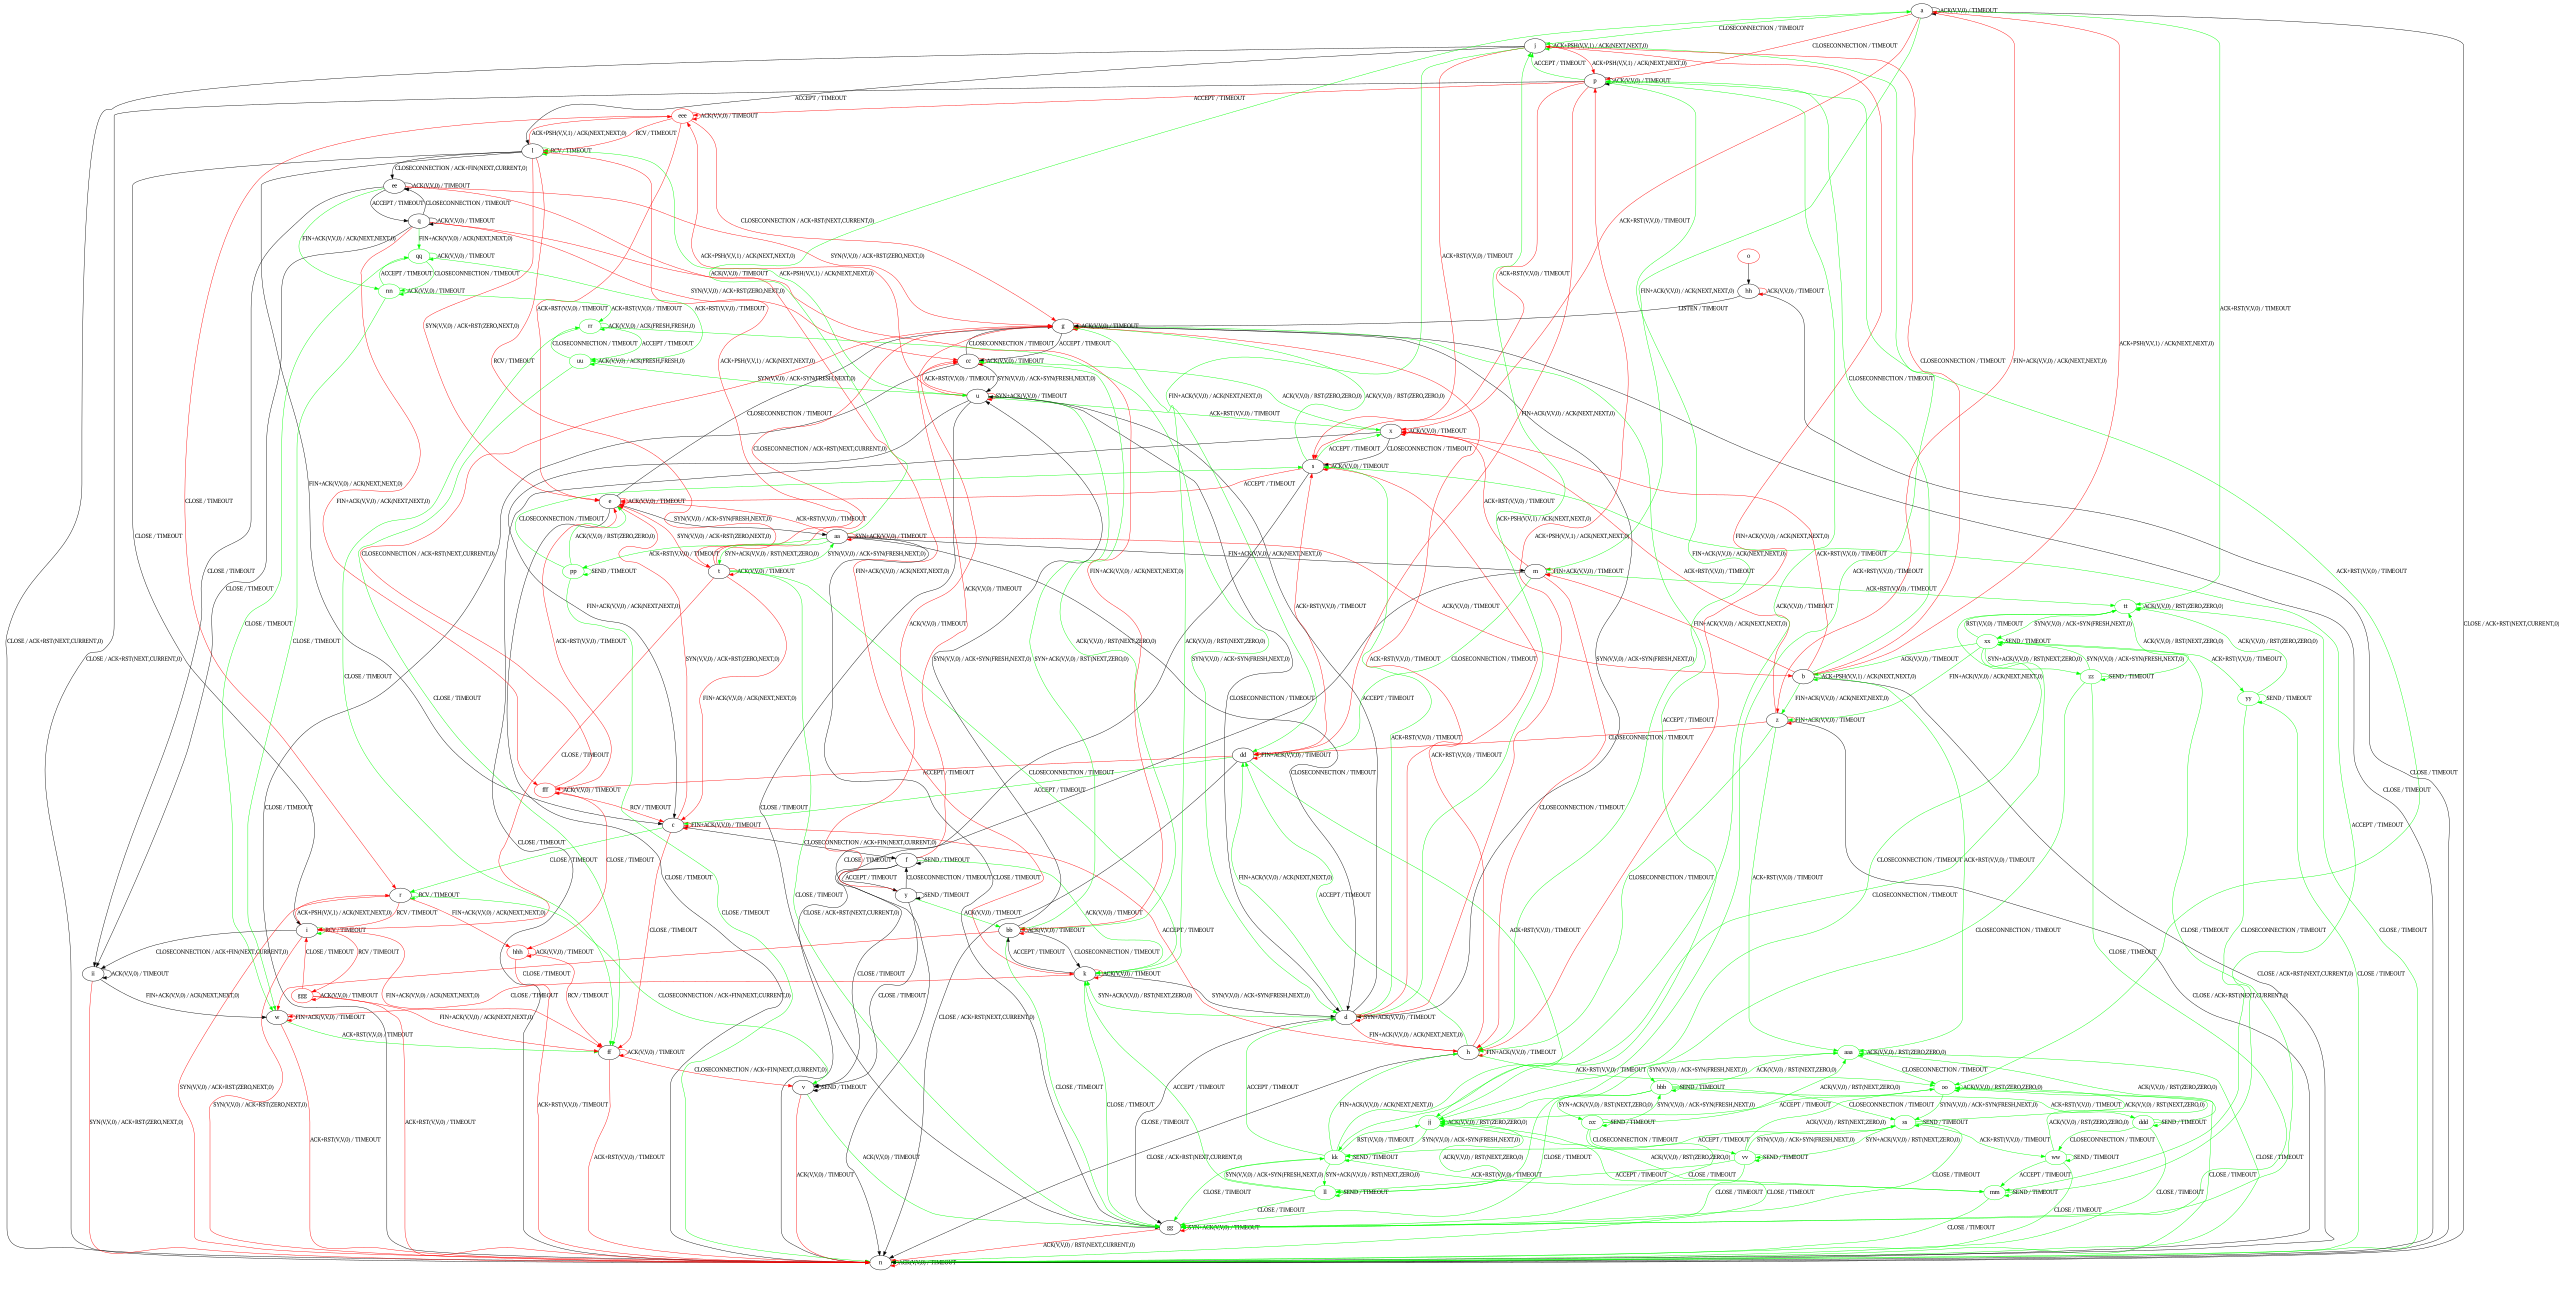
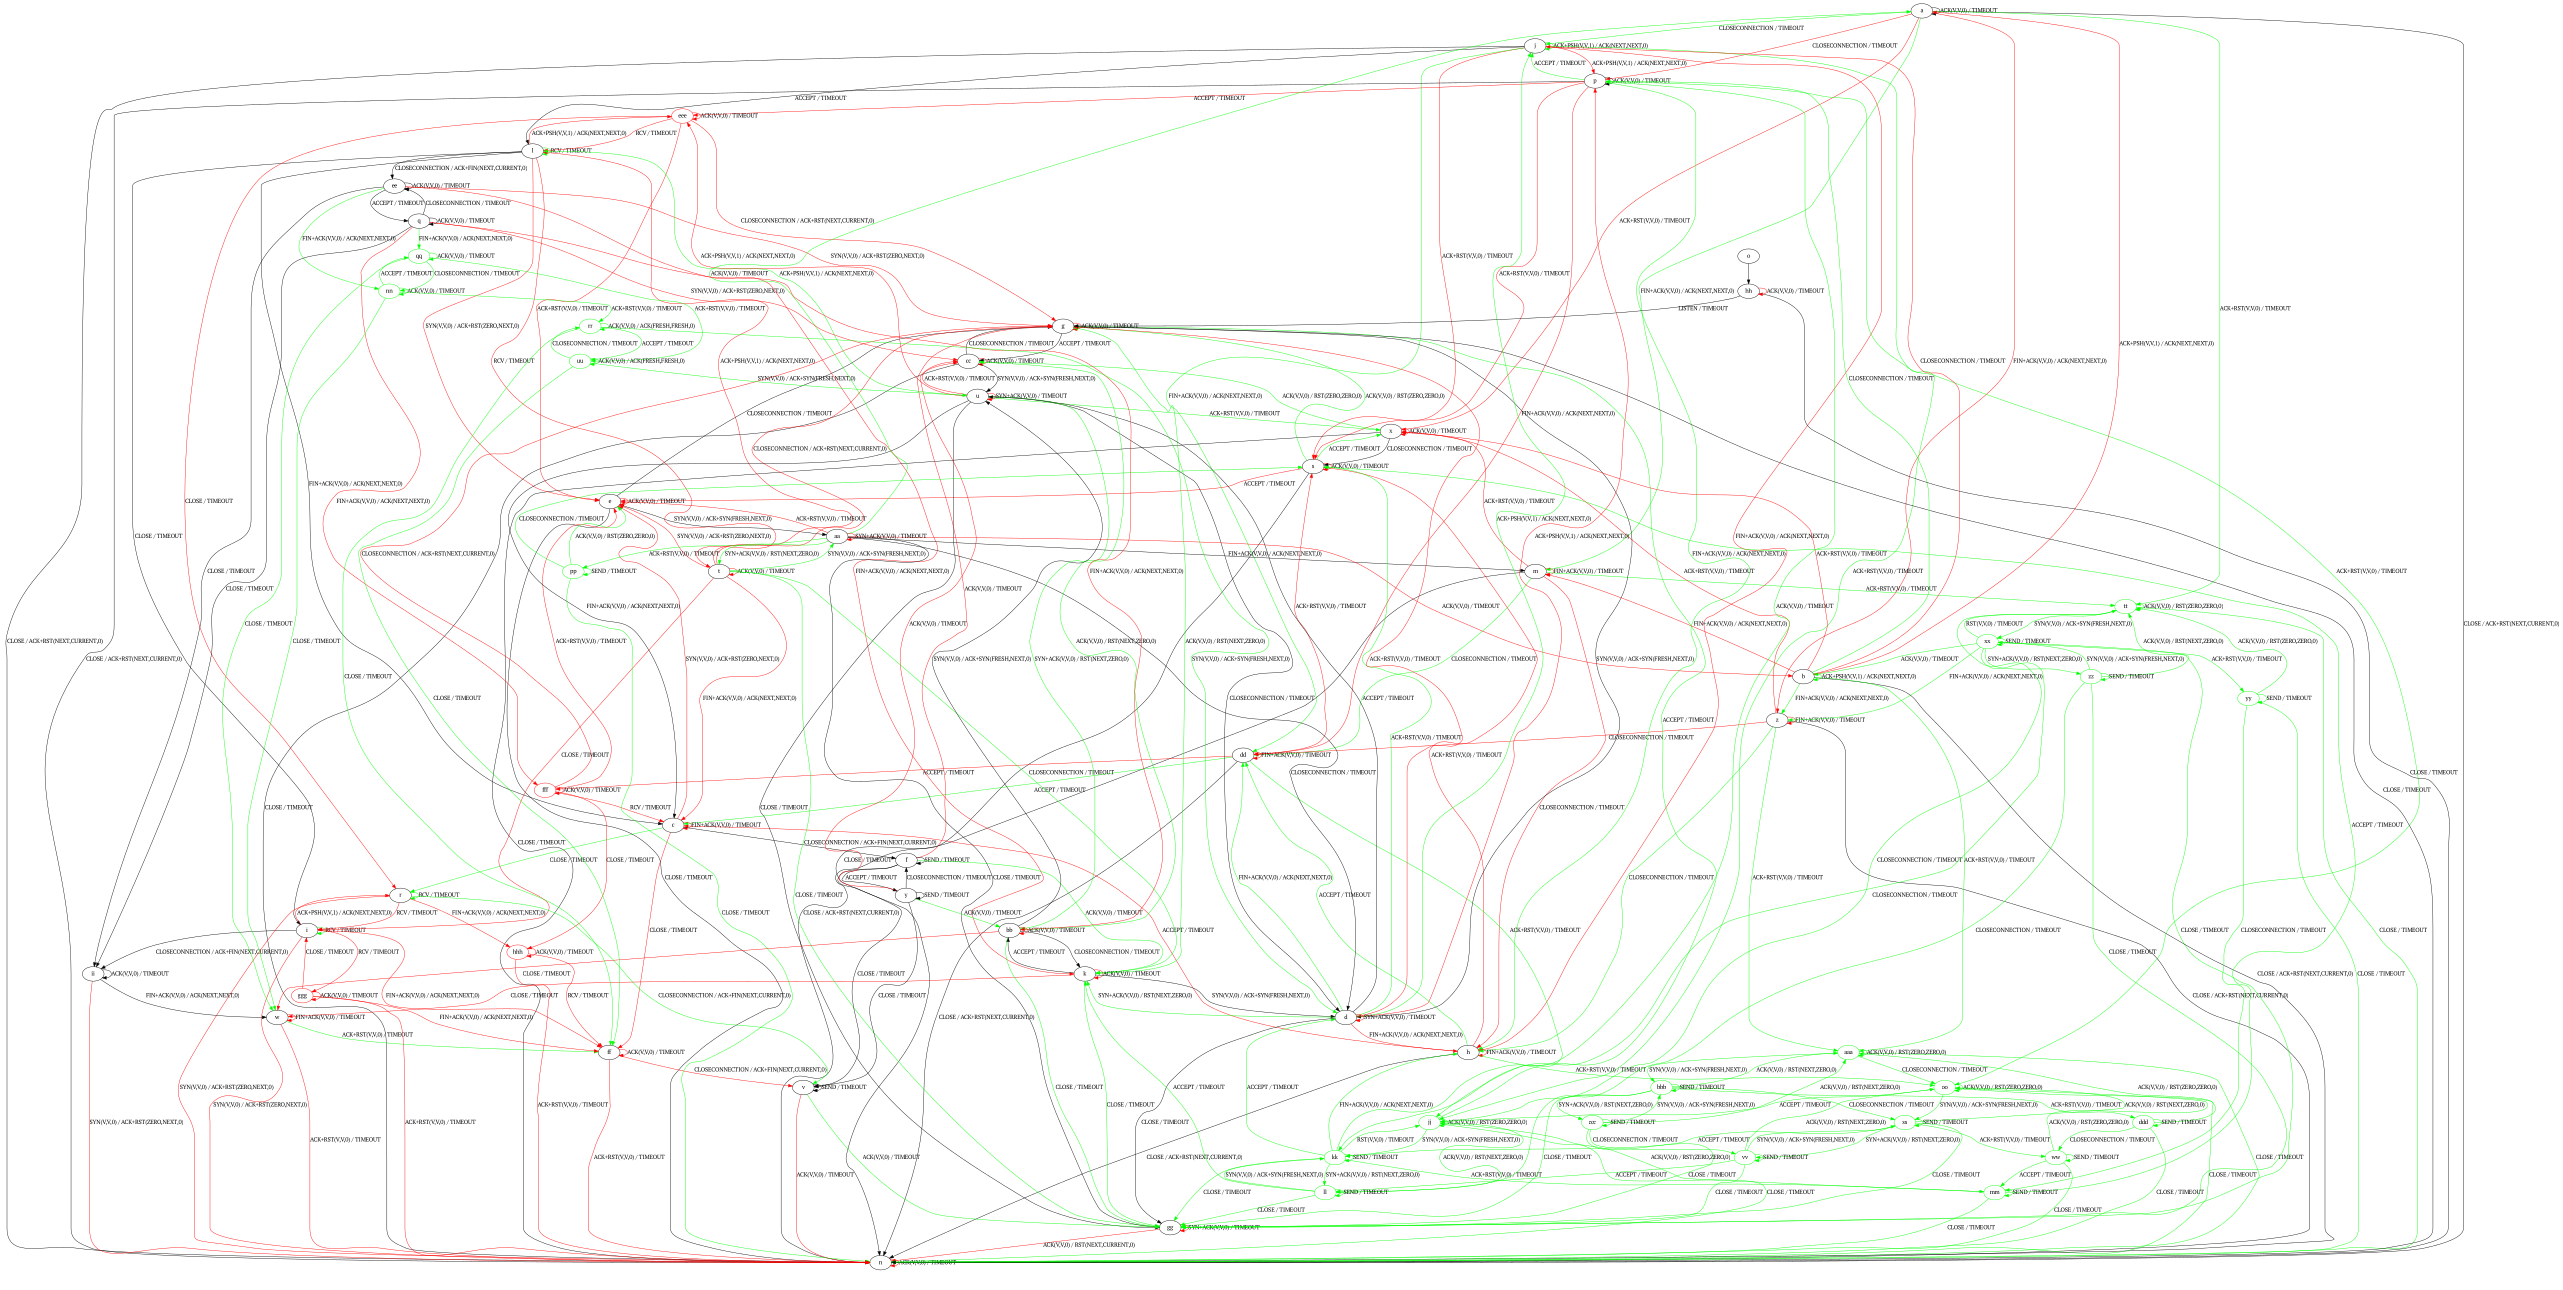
node "o": color red -> black
